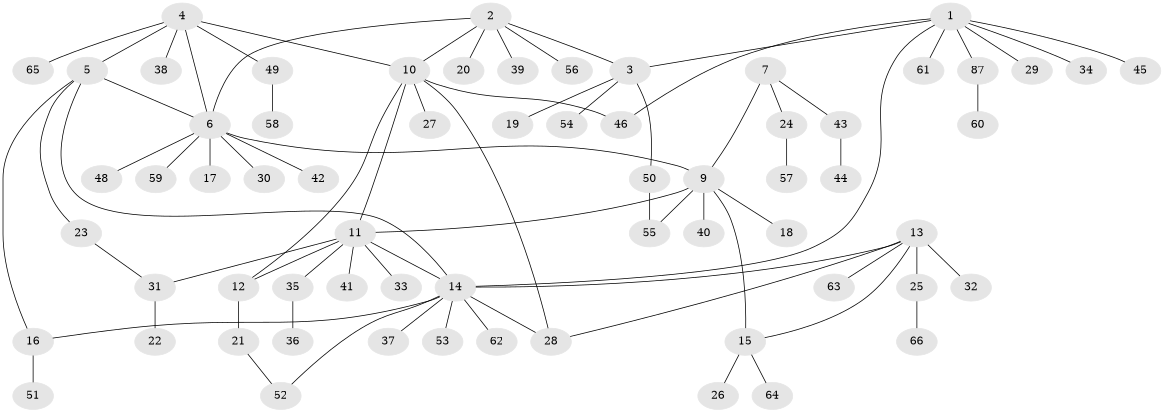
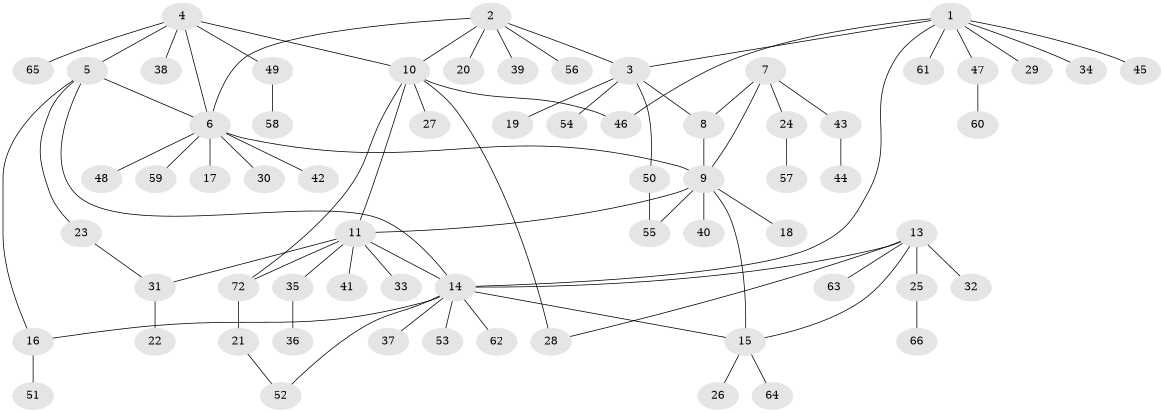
node "87": label "87" -> "47"
node "8": added
node "12": label "12" -> "72"
edge "14" -- "28": now "14" -- "15"
